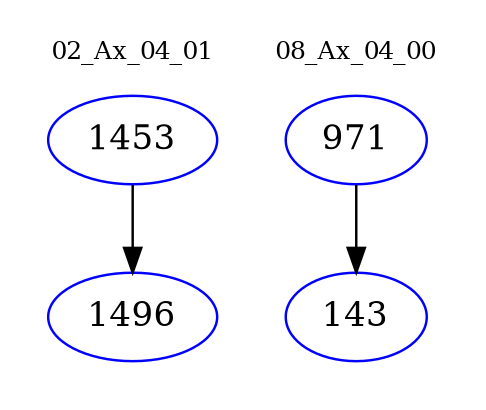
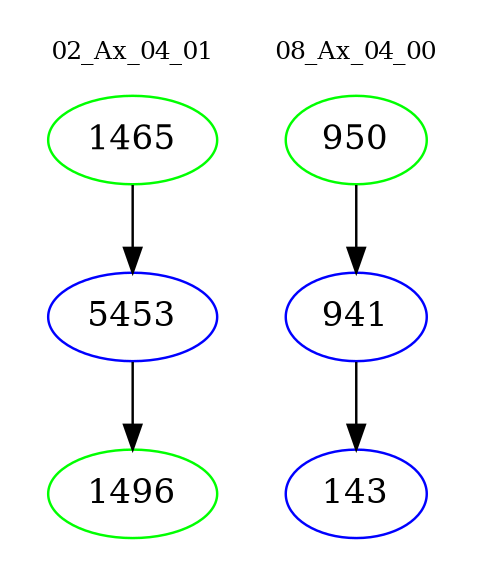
node "1453": label "1453" -> "5453"
node "1465": added
node "971": label "971" -> "941"
node "950": added
node "1496": color blue -> green
